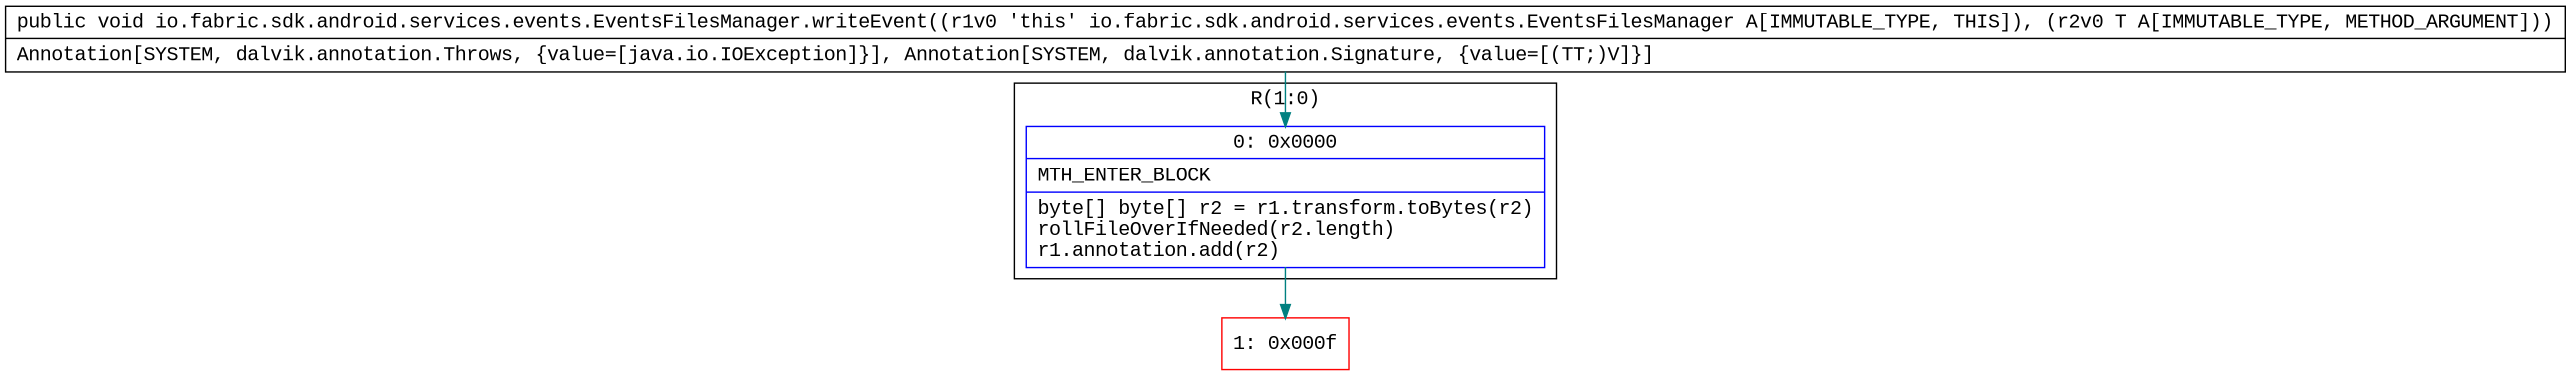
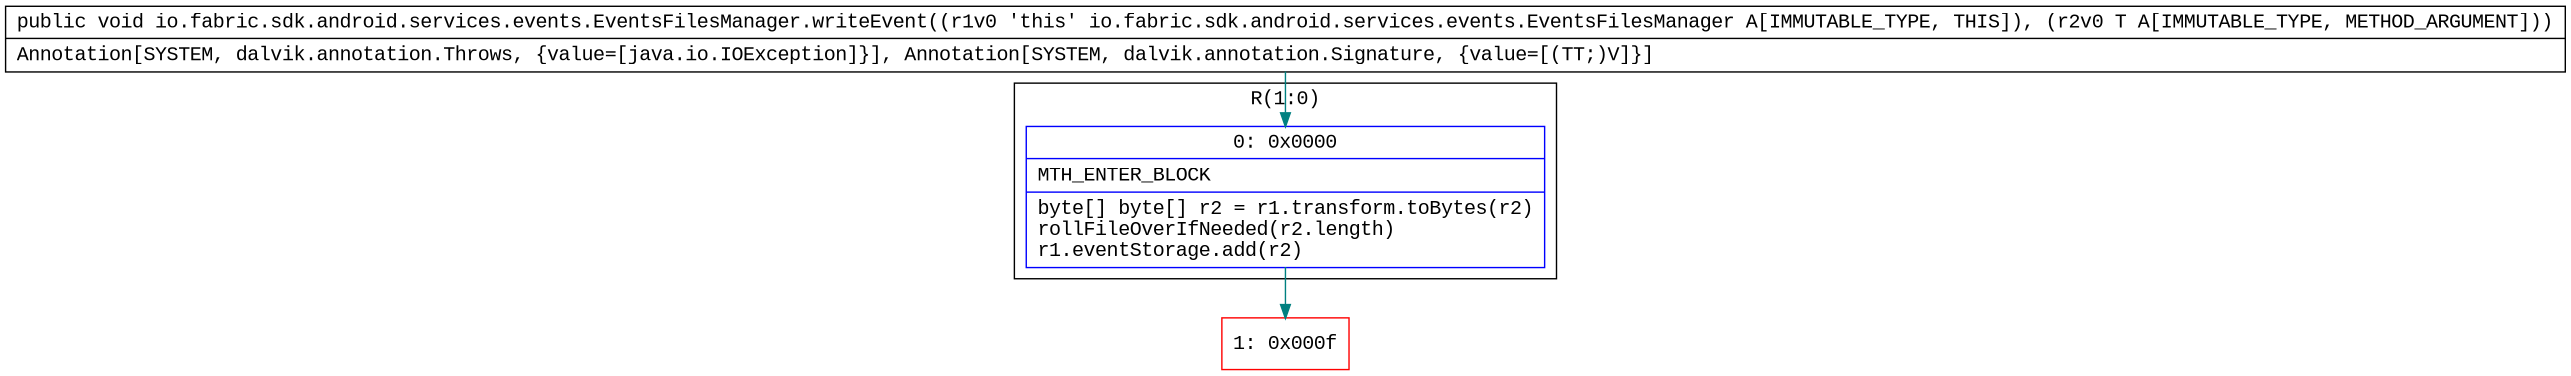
node "0: 0x0000": text "r1.annotation.add(r2)" -> "r1.eventStorage.add(r2)"
